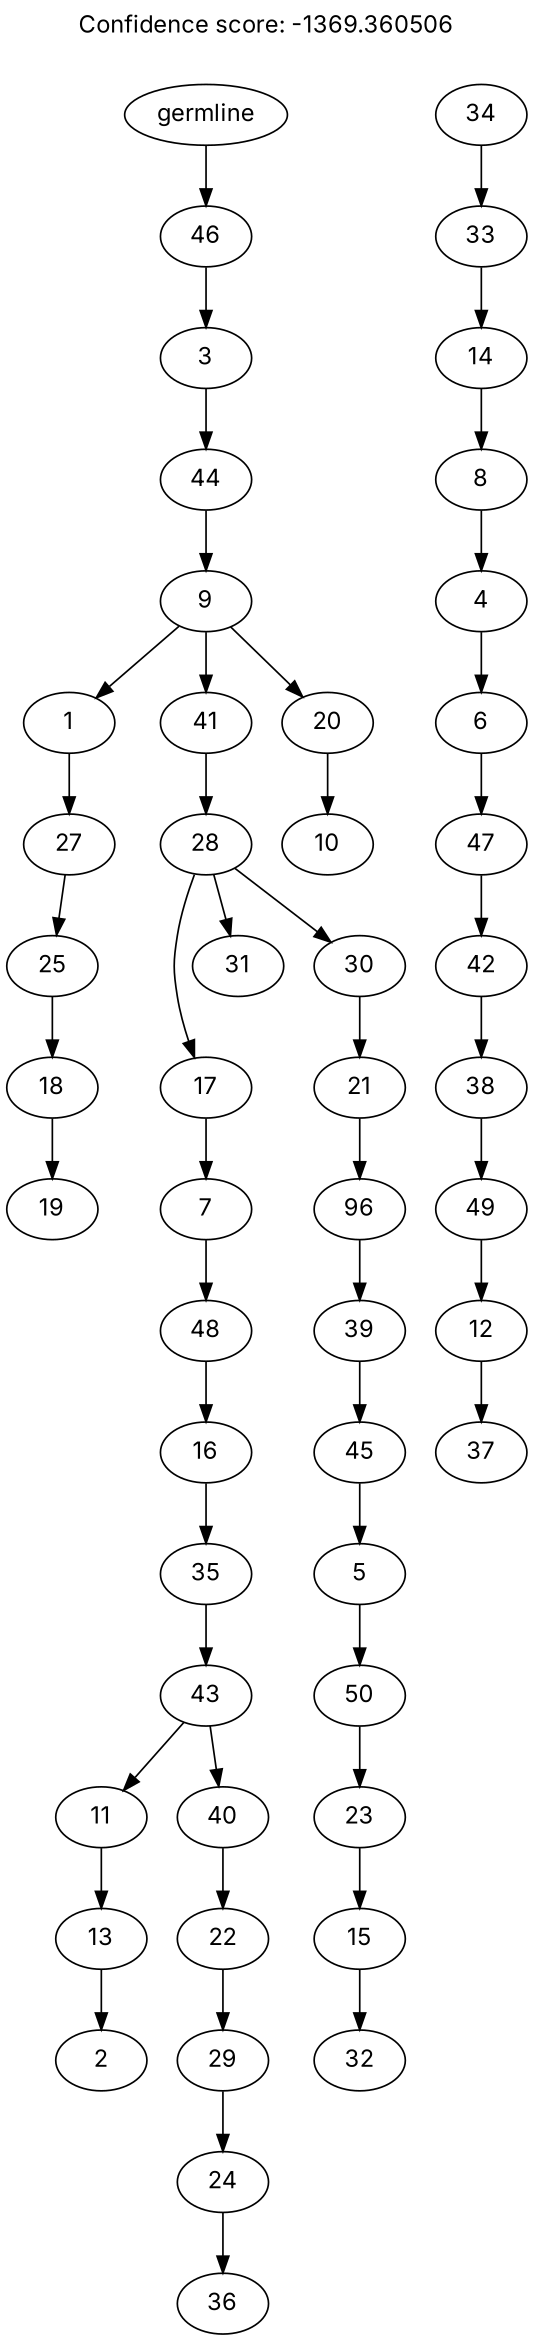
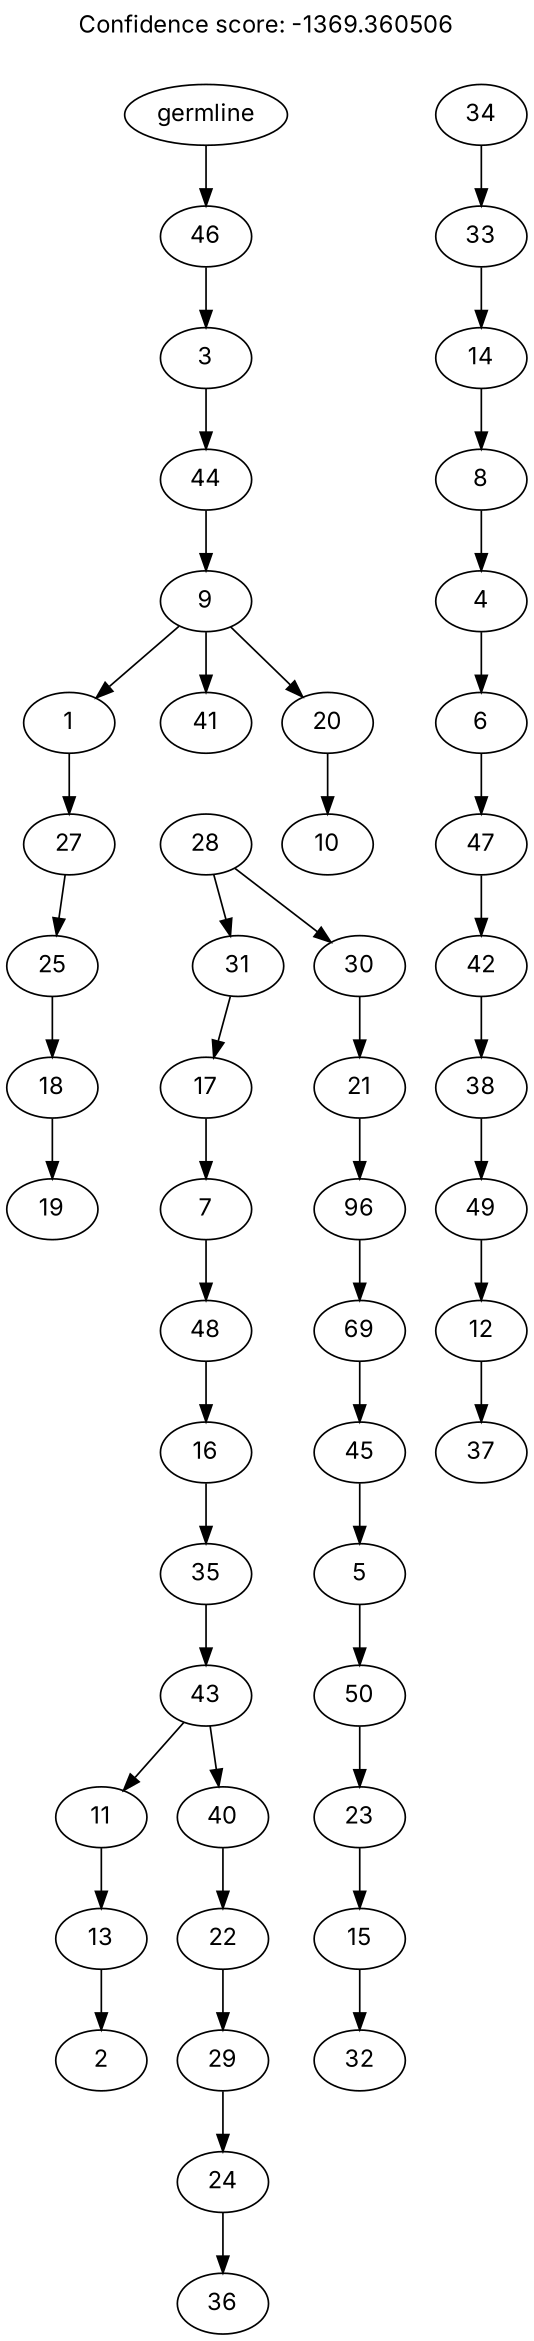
edge "41" -> "28": removed
edge "28" -> "17": now "31" -> "17"
node "39": label "39" -> "69"
